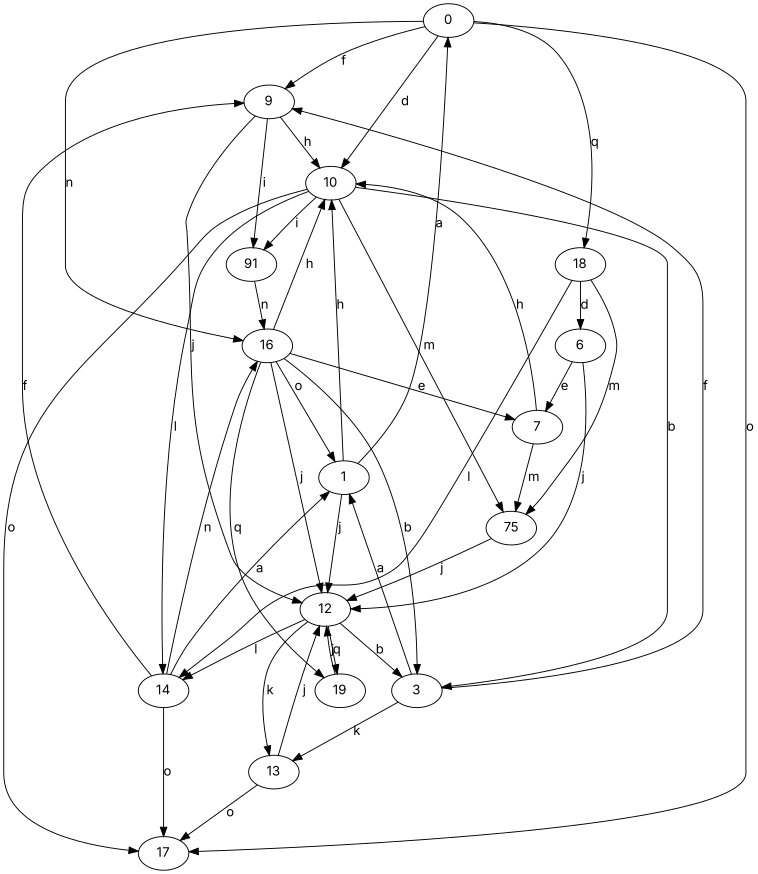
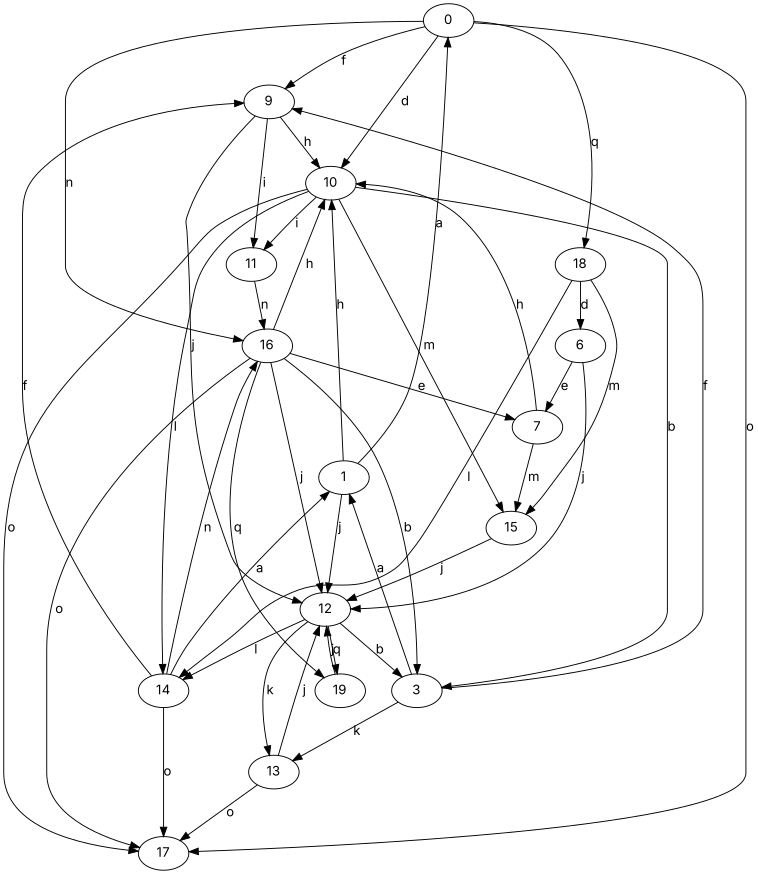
node "91": label "91" -> "11"
edge "16" -> "1": now "16" -> "17"
node "75": label "75" -> "15"
